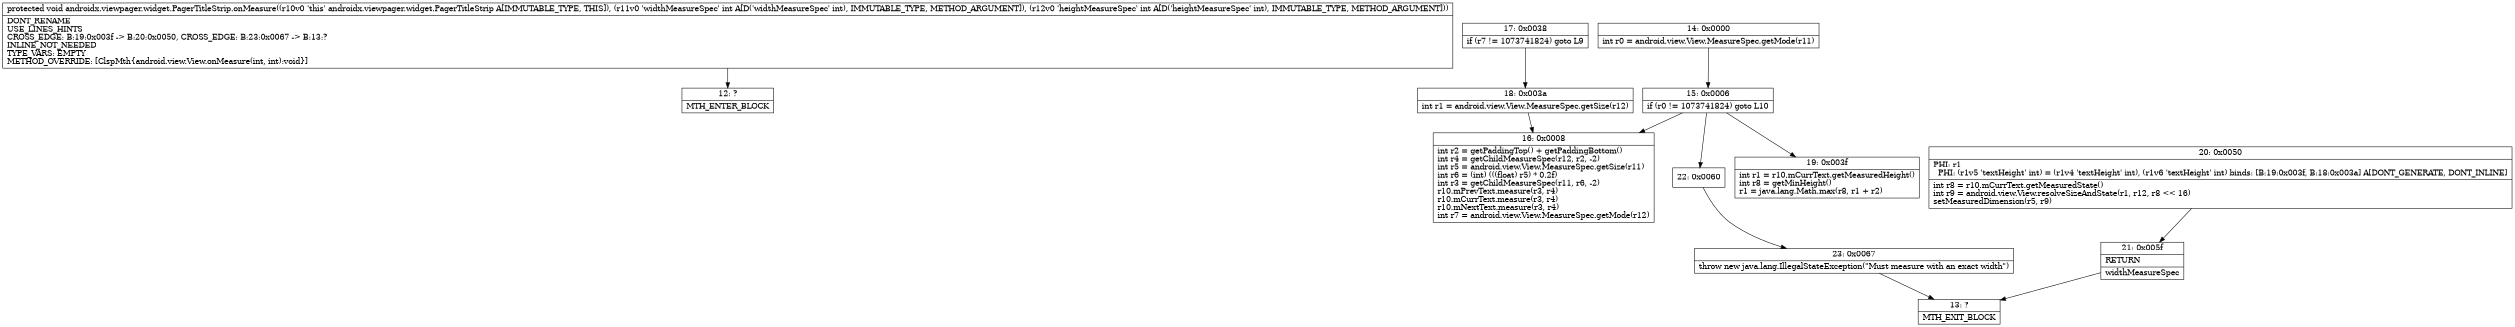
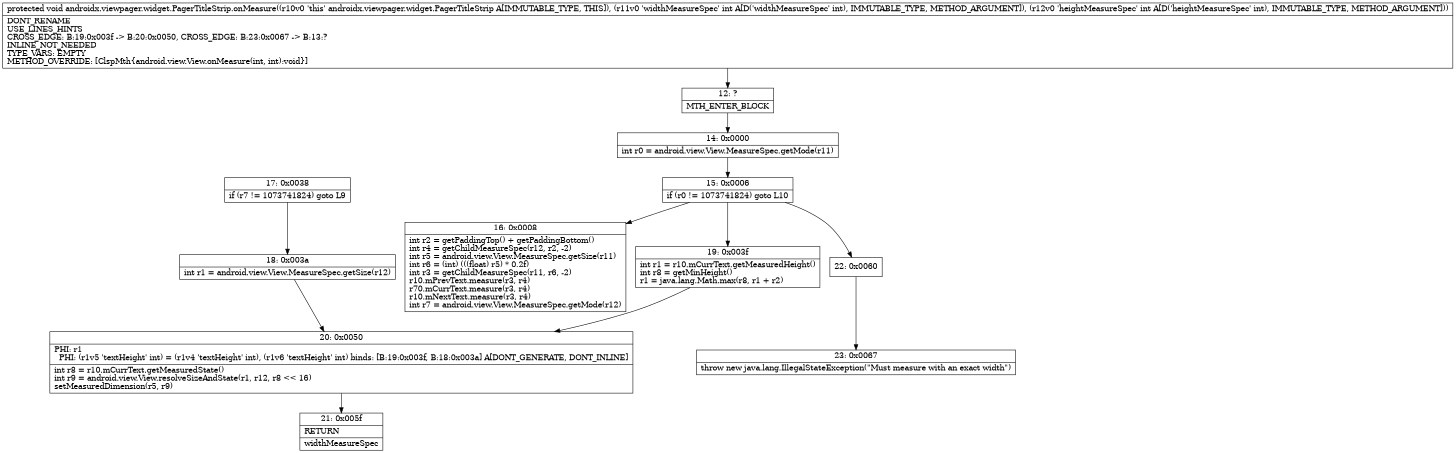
edge "12: ?" -> "14: 0x0000": added
edge "18: 0x003a" -> "16: 0x0008": now "18: 0x003a" -> "20: 0x0050"
node "16: 0x0008": text "r10.mCurrText.measure(r3, r4)" -> "r70.mCurrText.measure(r3, r4)"
node "13: ?": removed
edge "19: 0x003f" -> "20: 0x0050": added
